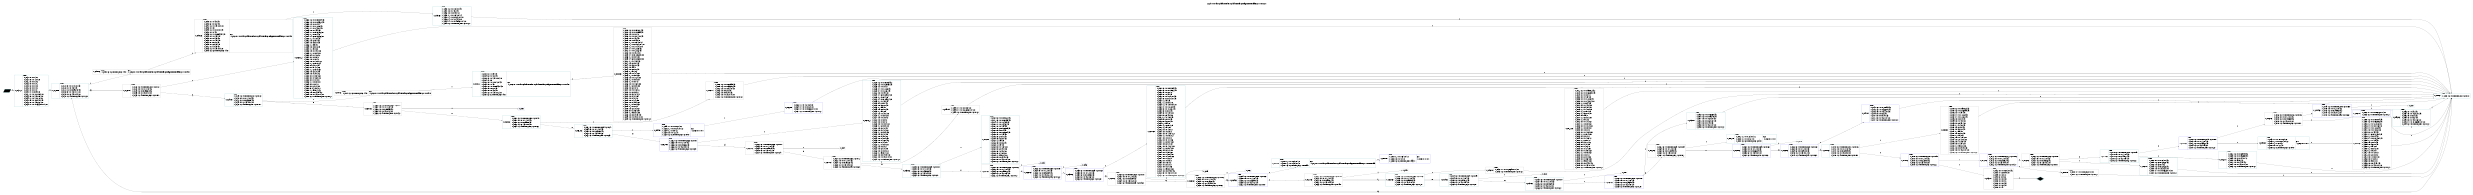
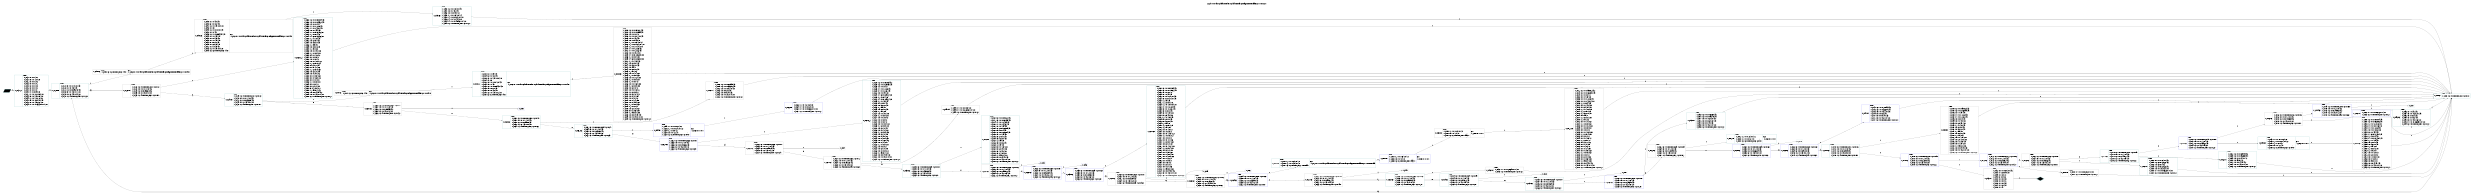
node "0x401d38 [12]": added
